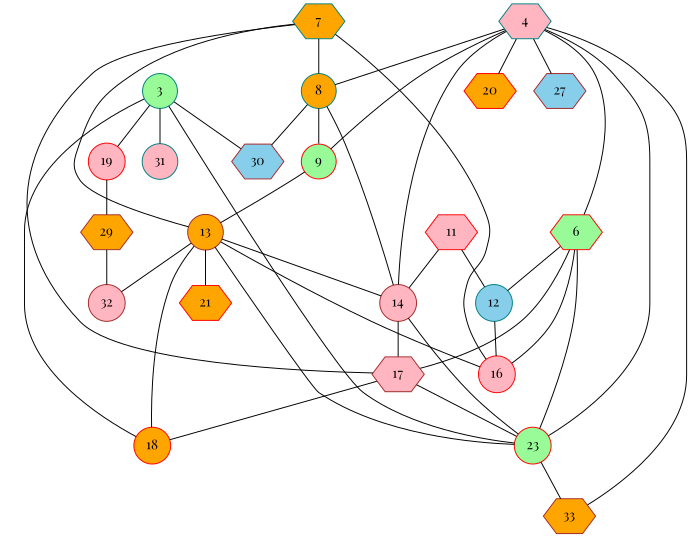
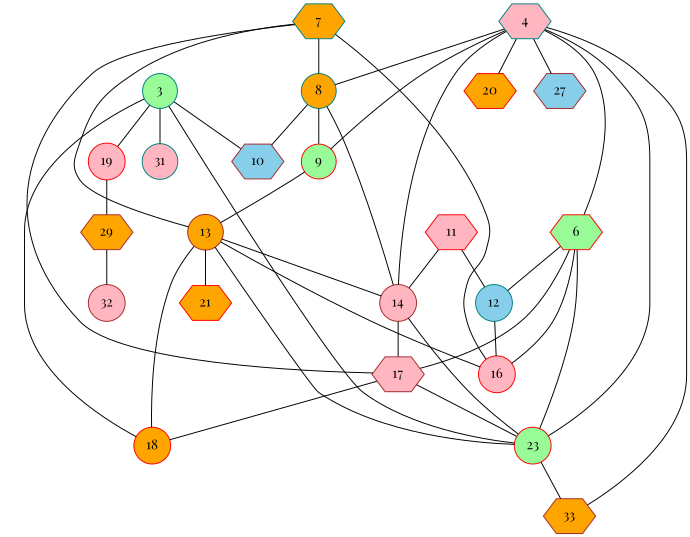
node "30": label "30" -> "10"
edge "13" -- "32": removed
